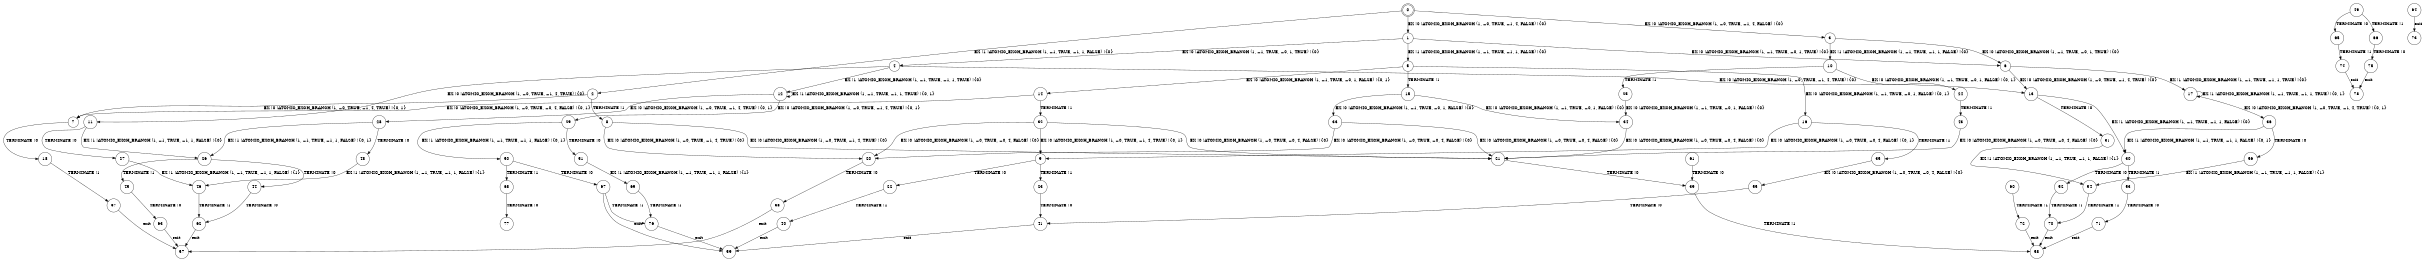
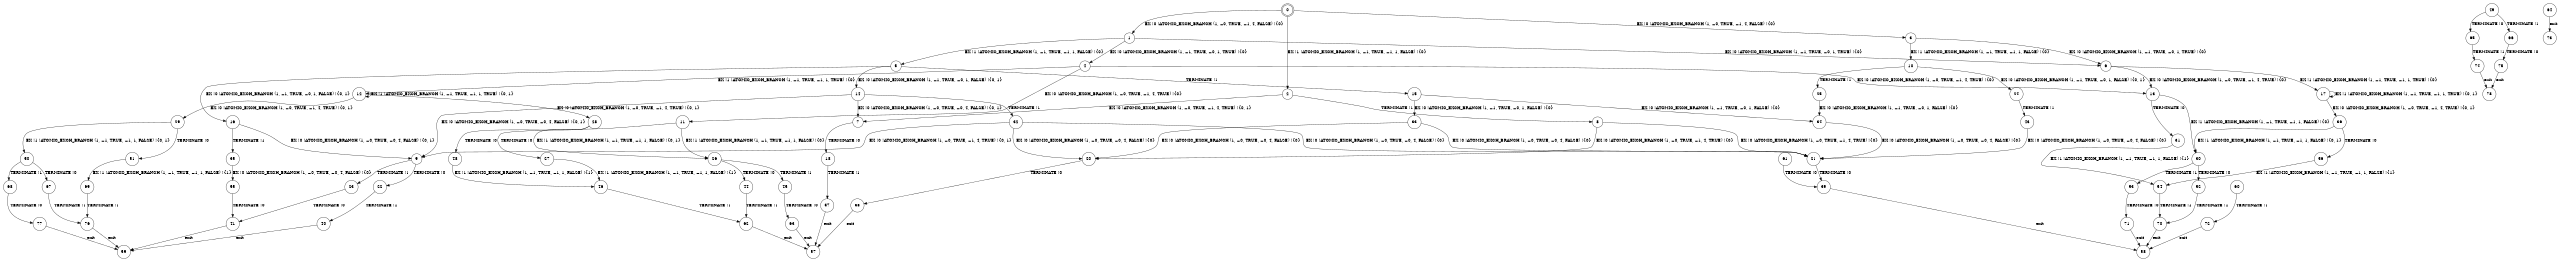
edge "14" -> "9": added, label "EX !0 !ATOMIC_EXCH_BRANCH (1, +0, TRUE, +0, 4, FALSE) !{0, 1}"
edge "44" -> "62": label "TERMINATE !0" -> "TERMINATE !1"
edge "39" -> "58": label "TERMINATE !1" -> "exit"
edge "67" -> "59": now "77" -> "59"
